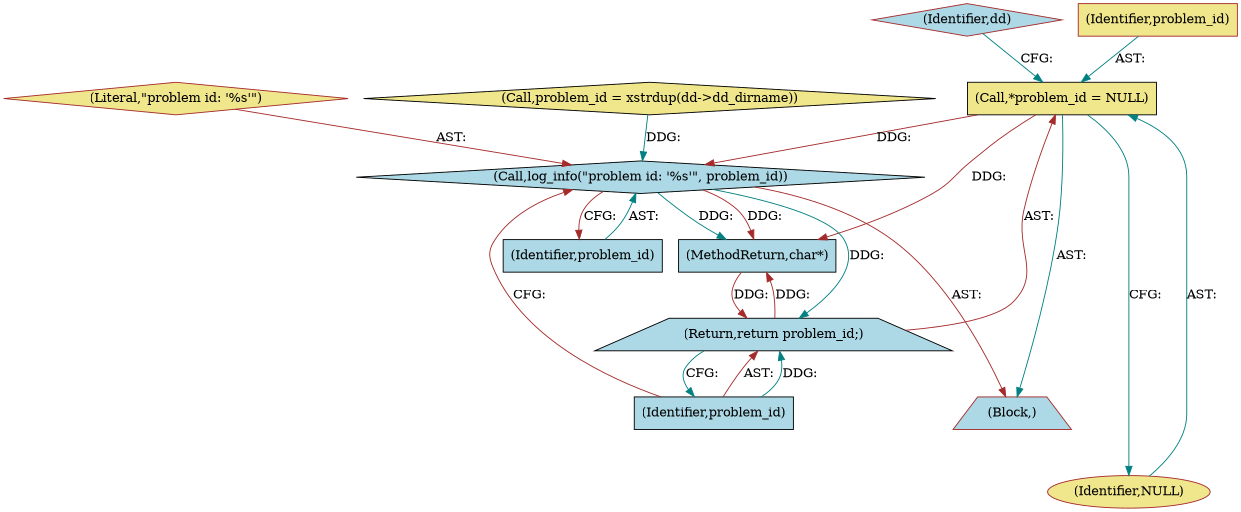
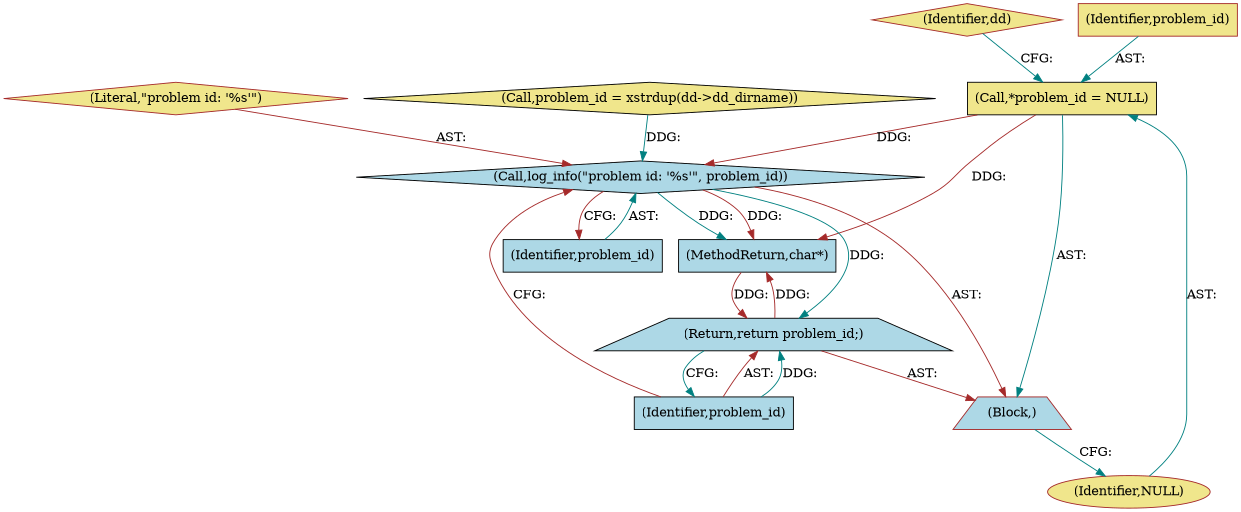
node "(Identifier,dd)": fillcolor lightblue -> khaki
edge "(Return,return problem_id;)" -> "(Call,*problem_id = NULL)": now "(Return,return problem_id;)" -> "(Block,)"
edge "(Call,*problem_id = NULL)" -> "(Identifier,NULL)": now "(Block,)" -> "(Identifier,NULL)"
